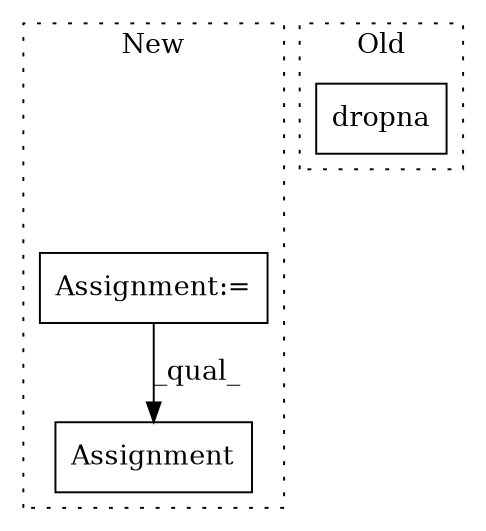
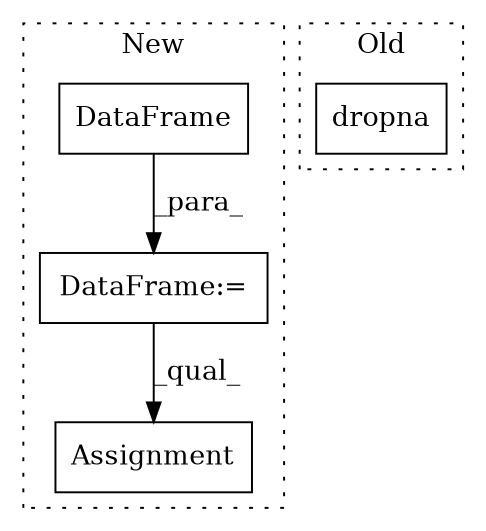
node "DataFrame": added
node "Assignment:=": label "Assignment:=" -> "DataFrame:="
